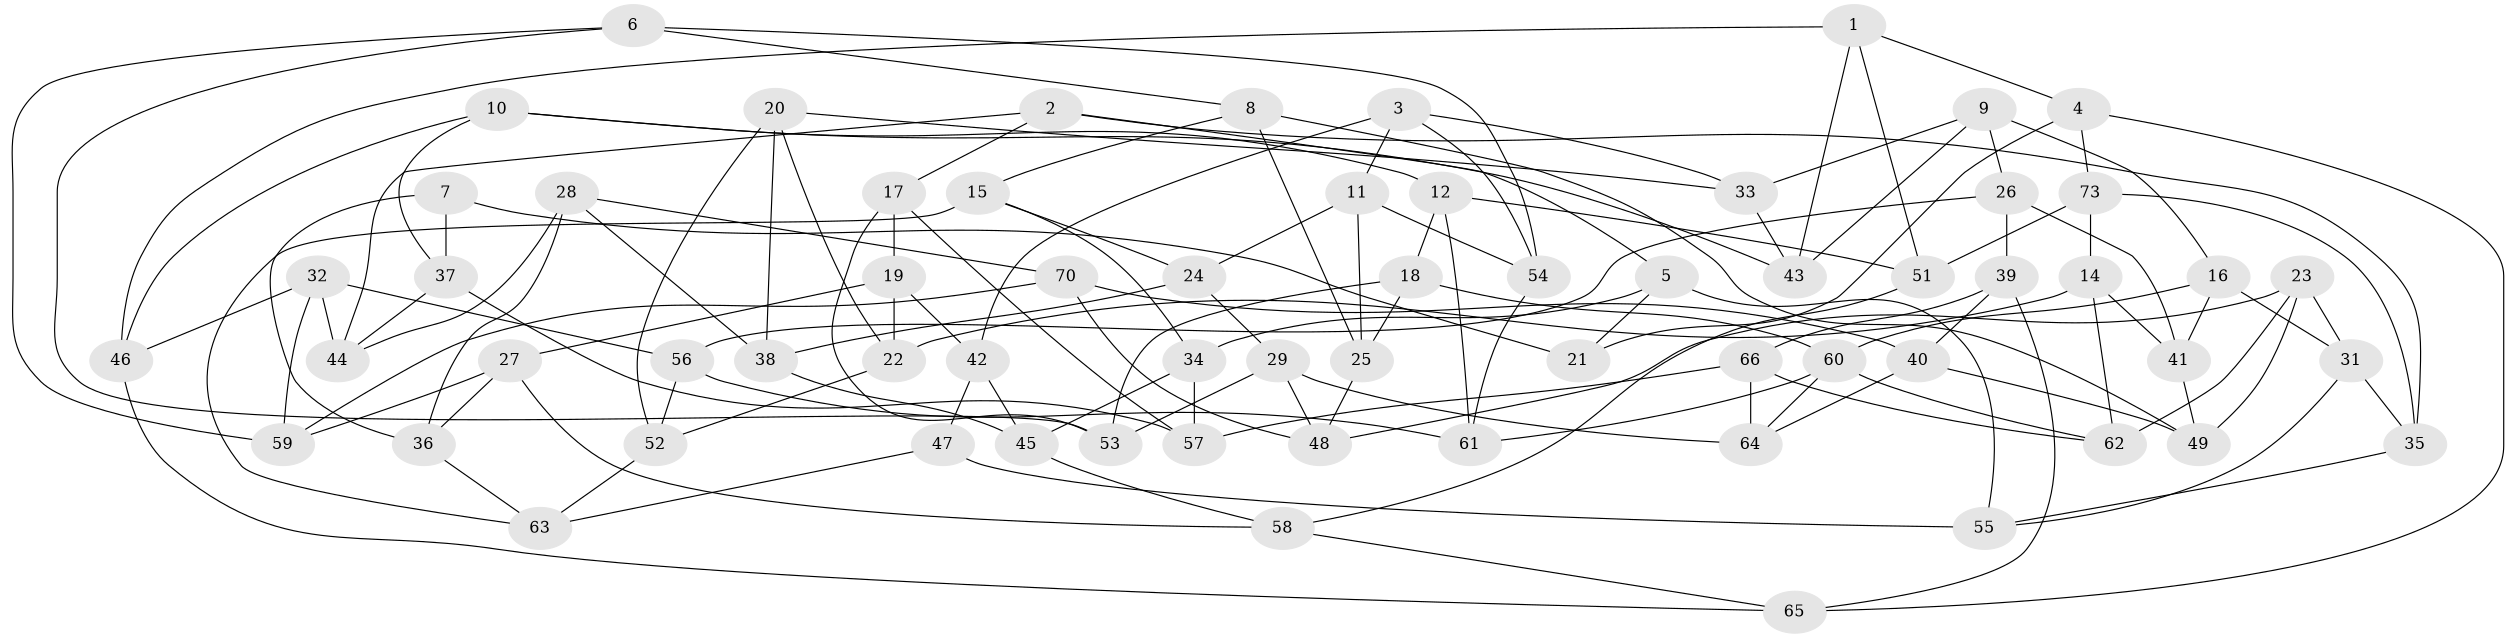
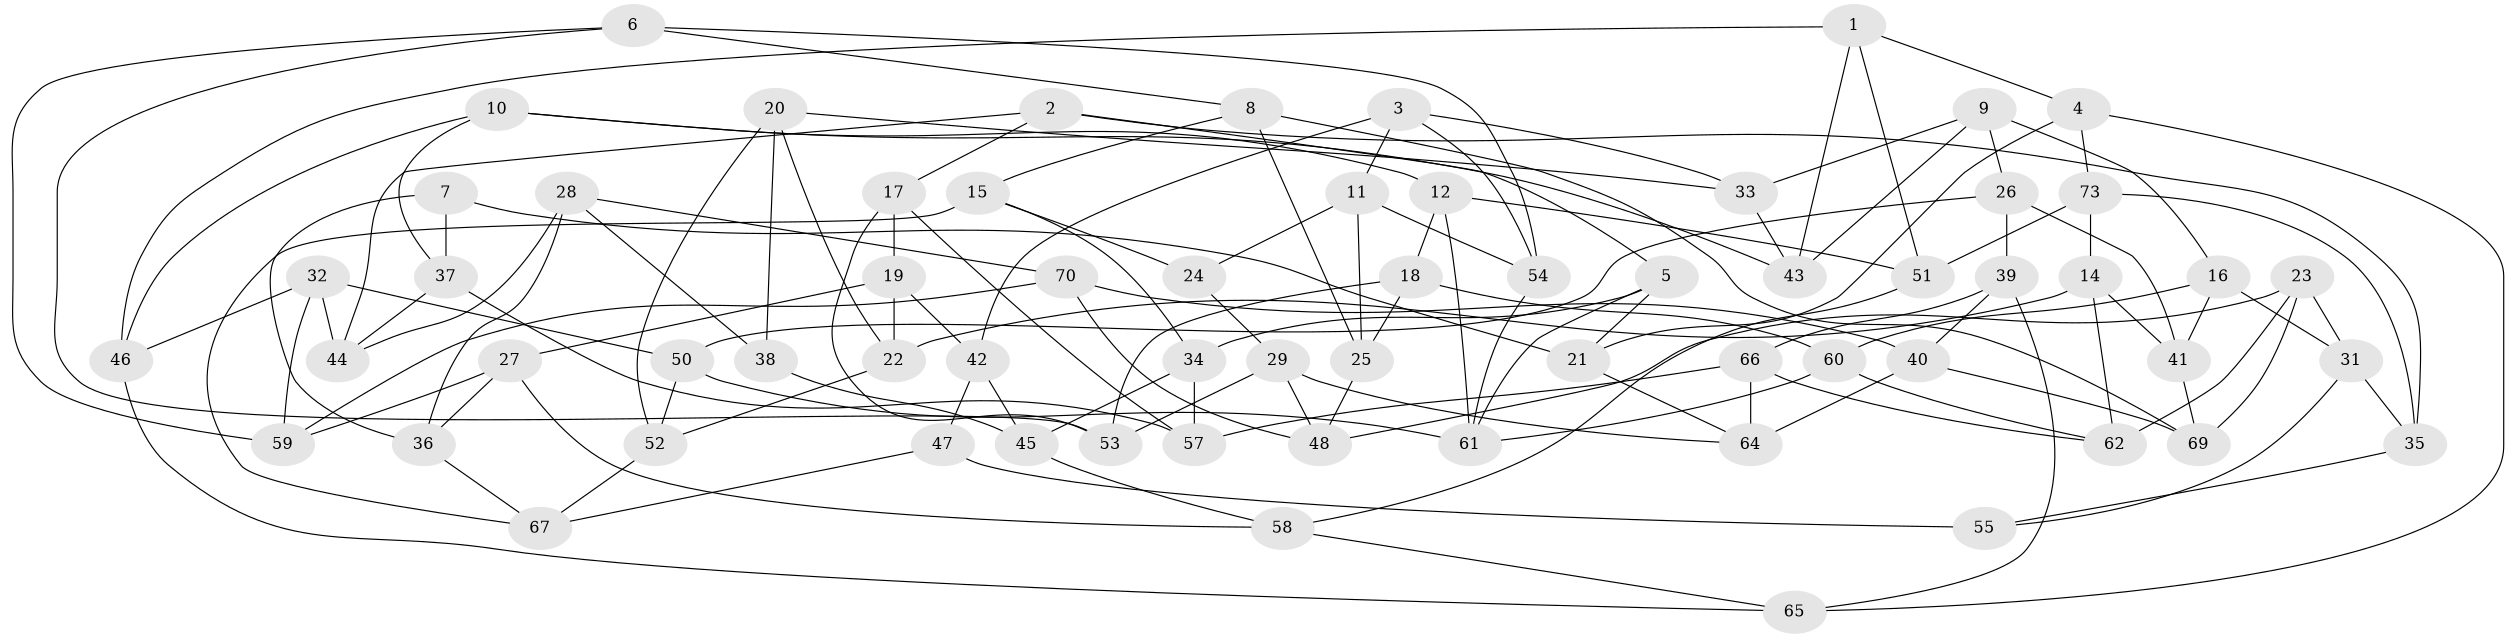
edge "5" -- "55": now "5" -- "61"
edge "24" -- "38": removed
node "56": label "56" -> "50"
edge "60" -- "64": now "21" -- "64"
node "49": label "49" -> "69"
node "63": label "63" -> "67"
